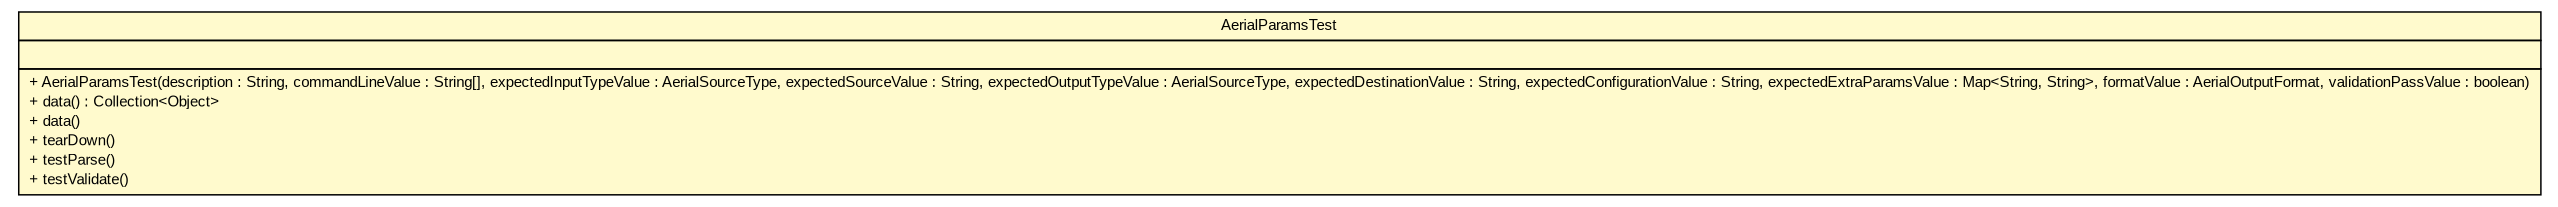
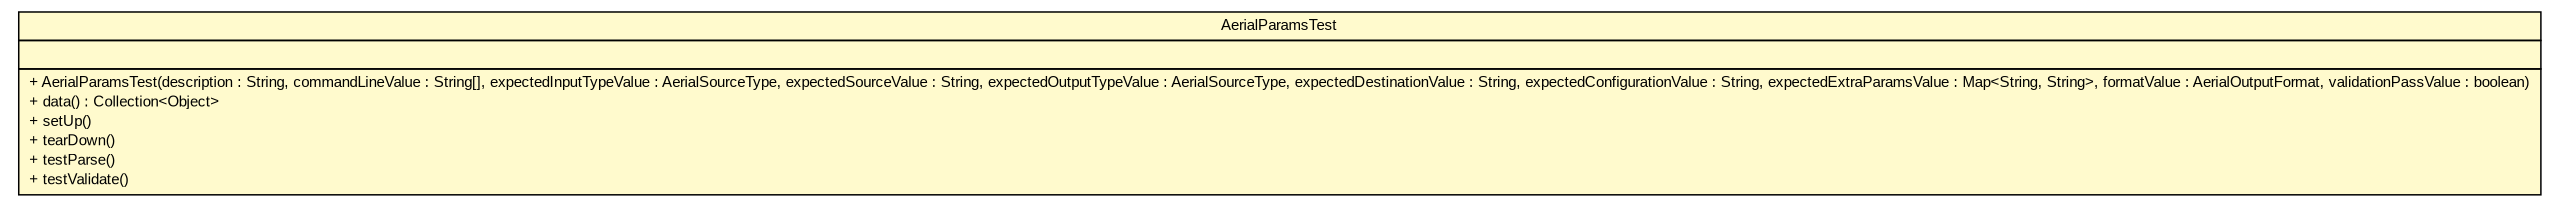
node "AerialParamsTest": text "+ data()" -> "+ setUp()"
